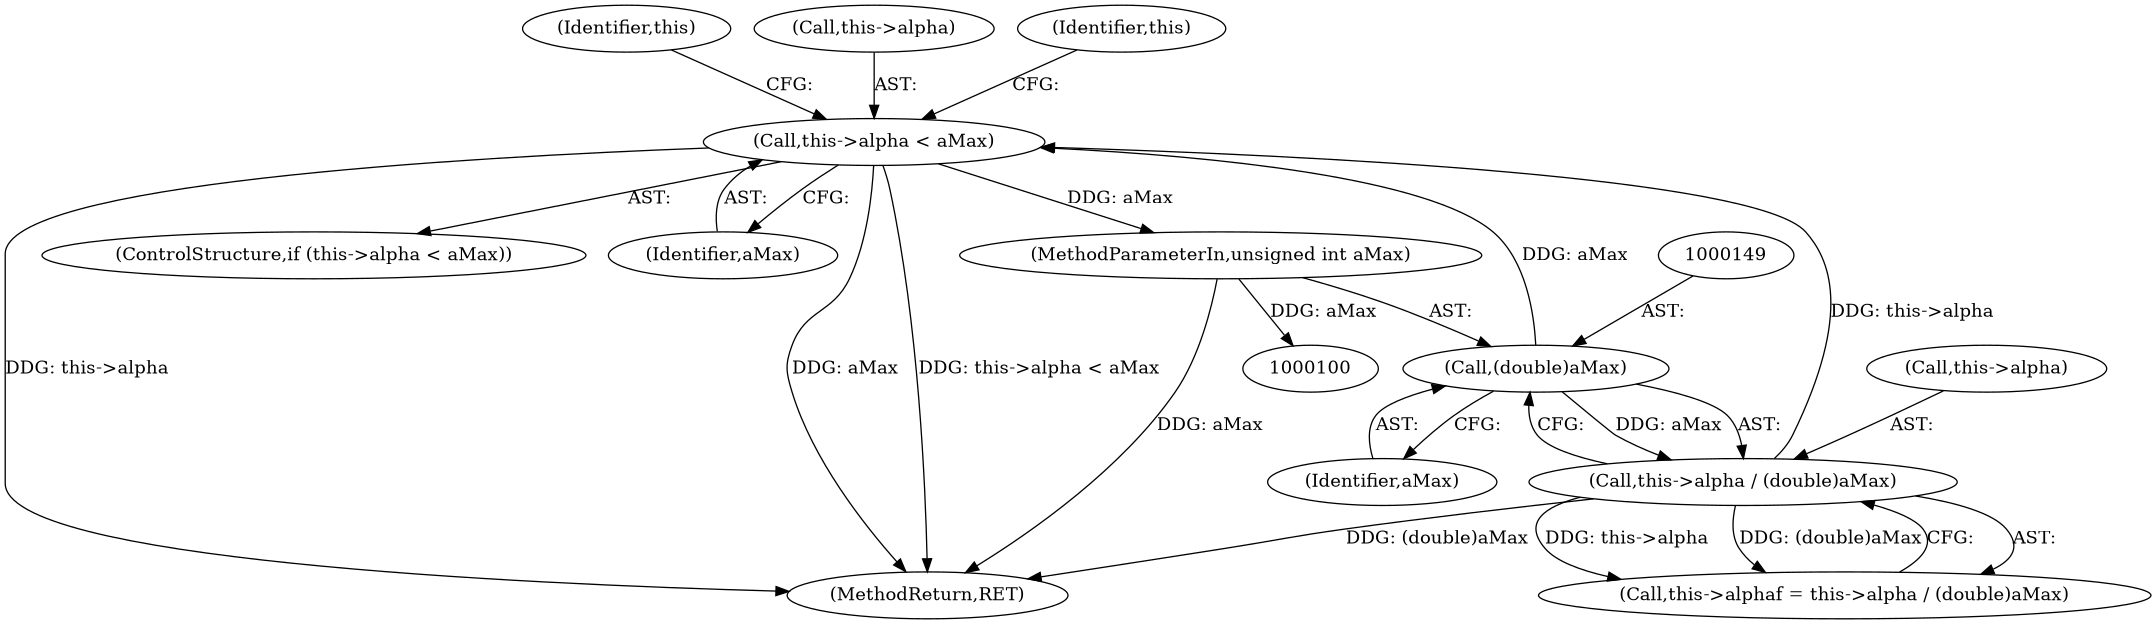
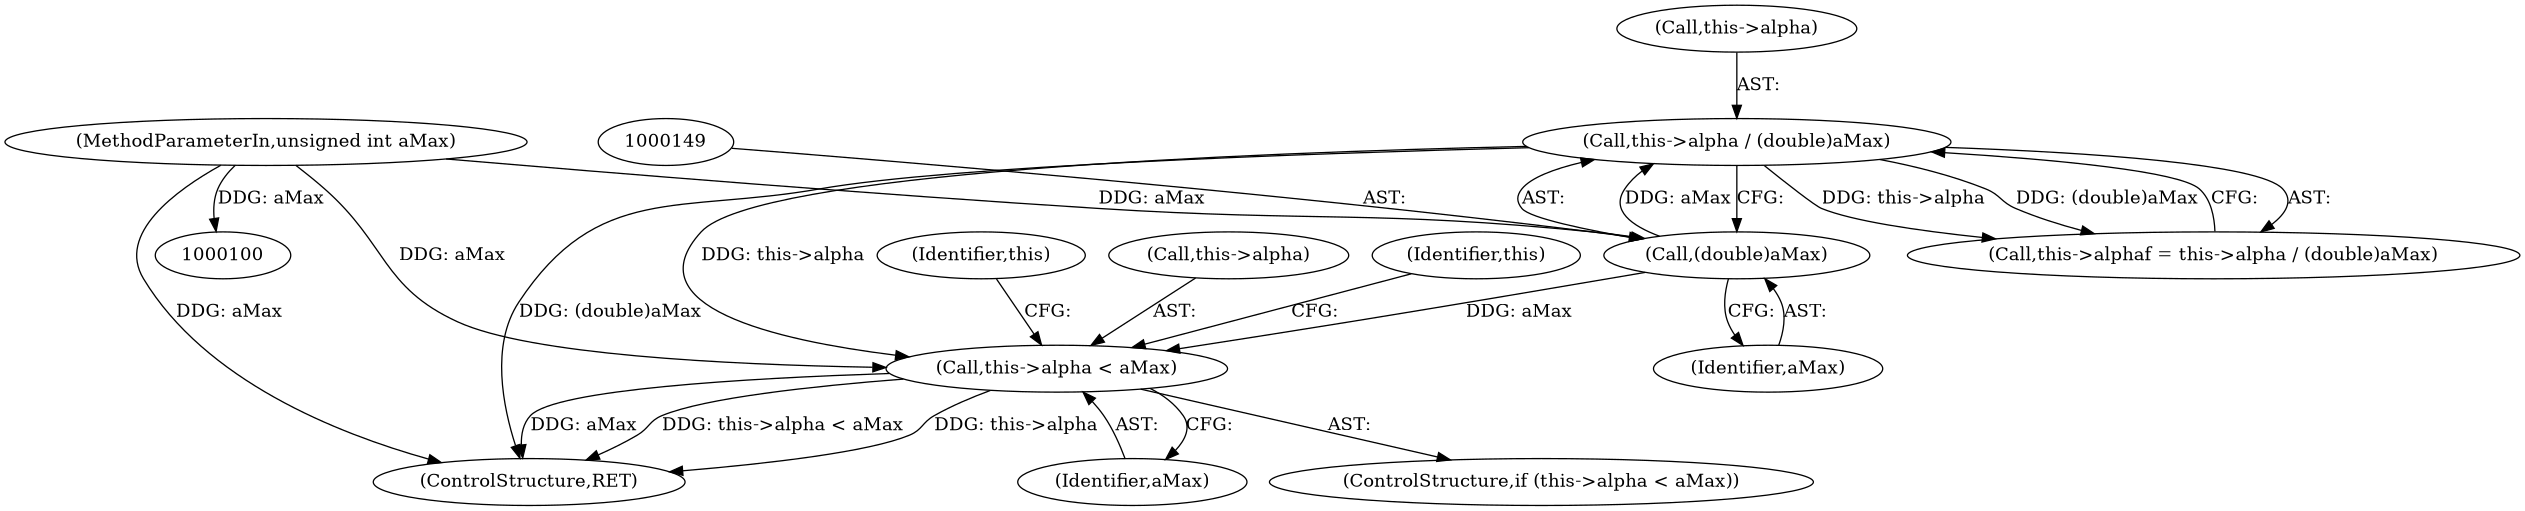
edge "(Call,this->alpha < aMax)" -> "(MethodParameterIn,unsigned int aMax)": reversed
edge "(MethodParameterIn,unsigned int aMax)" -> "(Call,(double)aMax)": label "AST: " -> "DDG: aMax"
node "(MethodReturn,RET)": label "(MethodReturn,RET)" -> "(ControlStructure,RET)"
